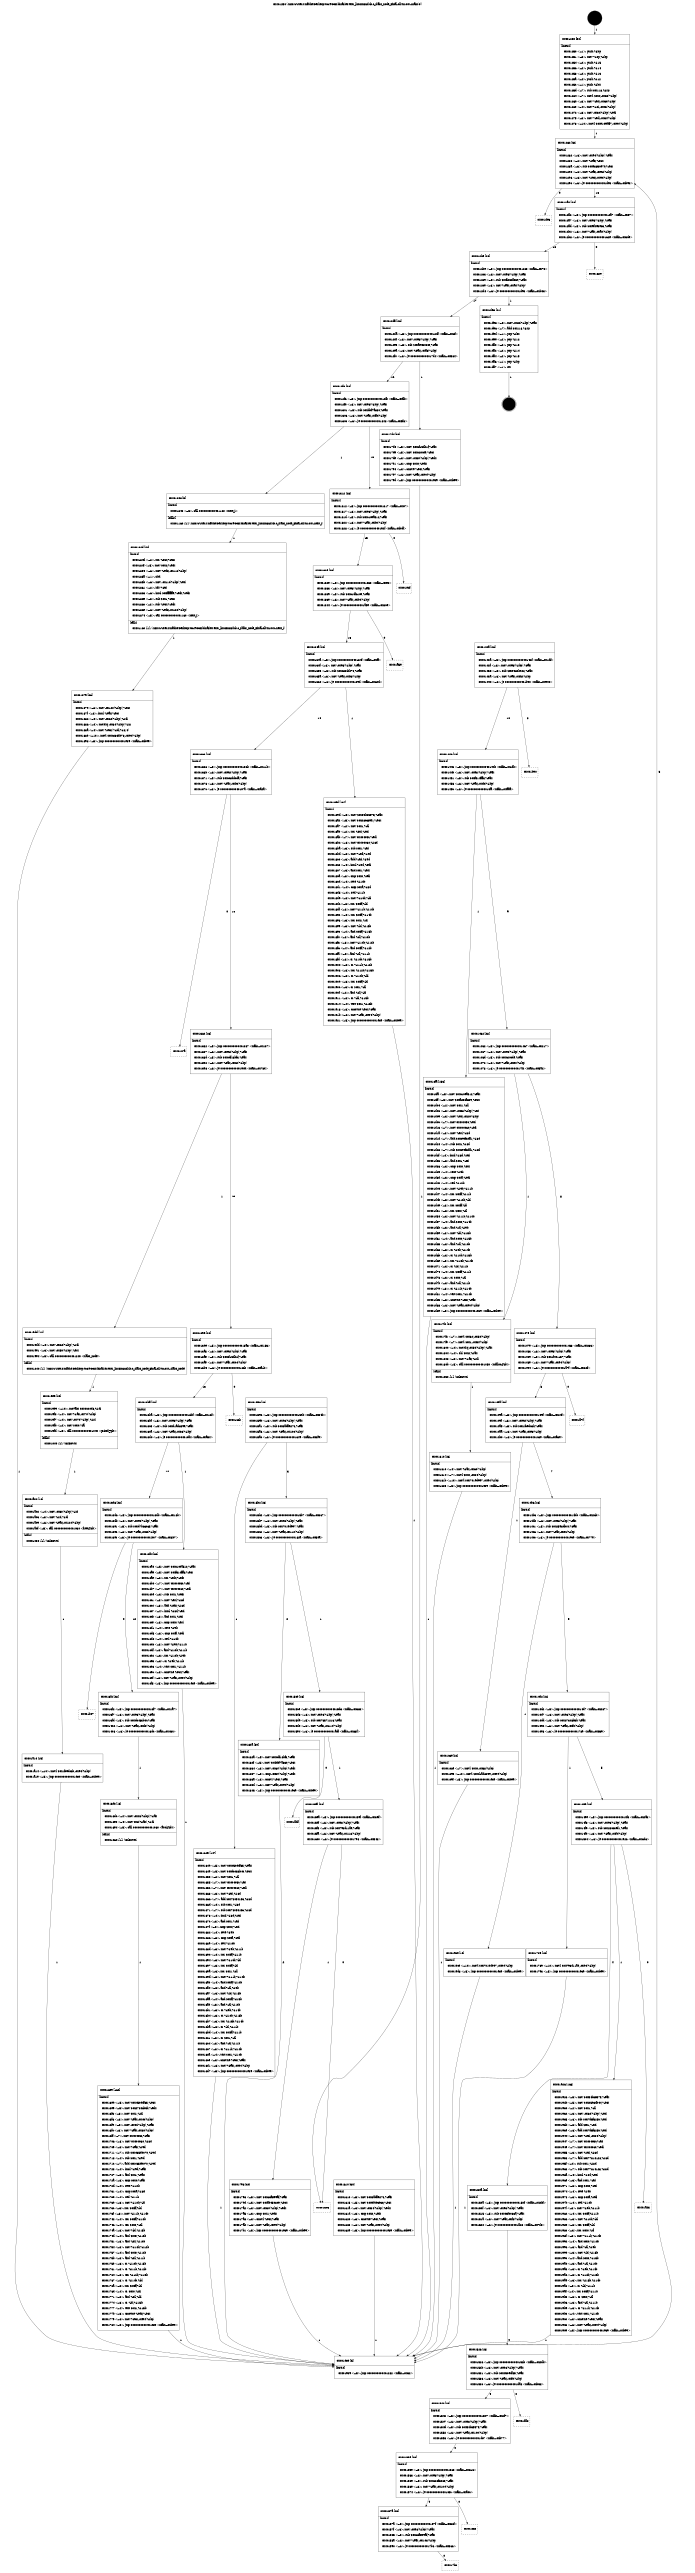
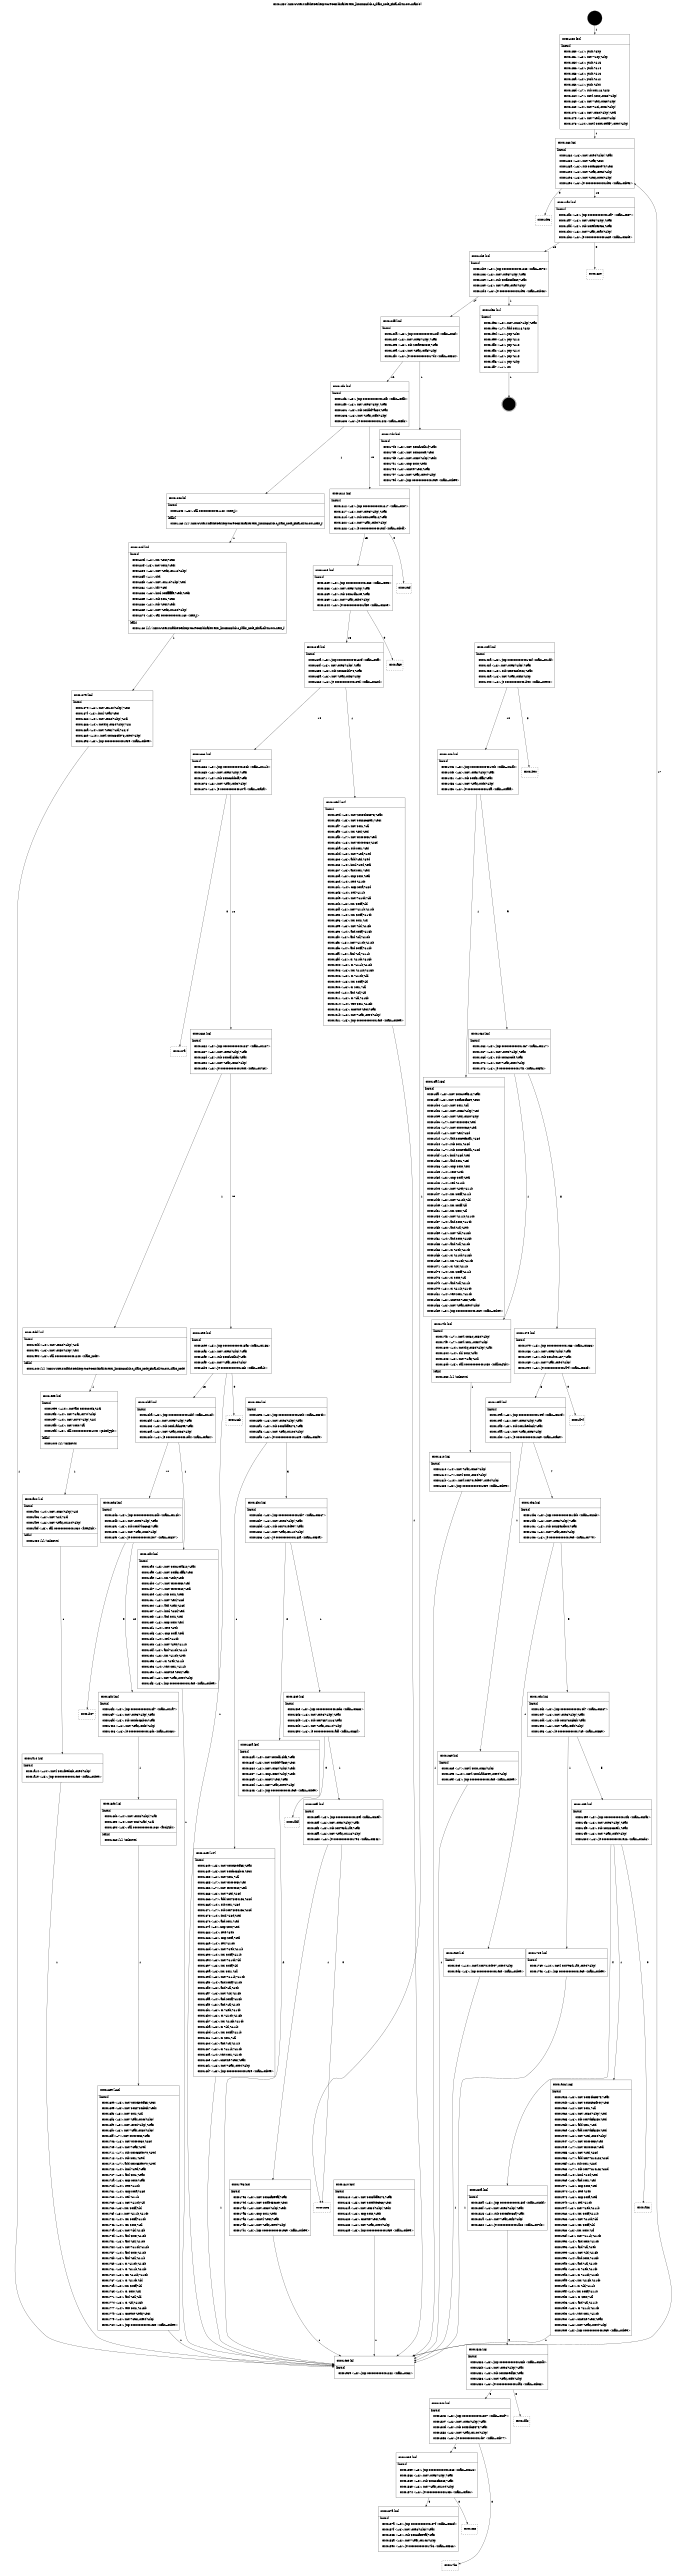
edge "0x401e39 [5]" -> "0x401282 [32]": label " 3" -> " 17"
edge "0x401cfa [153]" -> "0x401e39 [5]": now "0x40139e [28]" -> "0x401e39 [5]"
edge "0x40157a [28]" -> "0x4017b6": now "0x401542 [28]" -> "0x4017b6"
